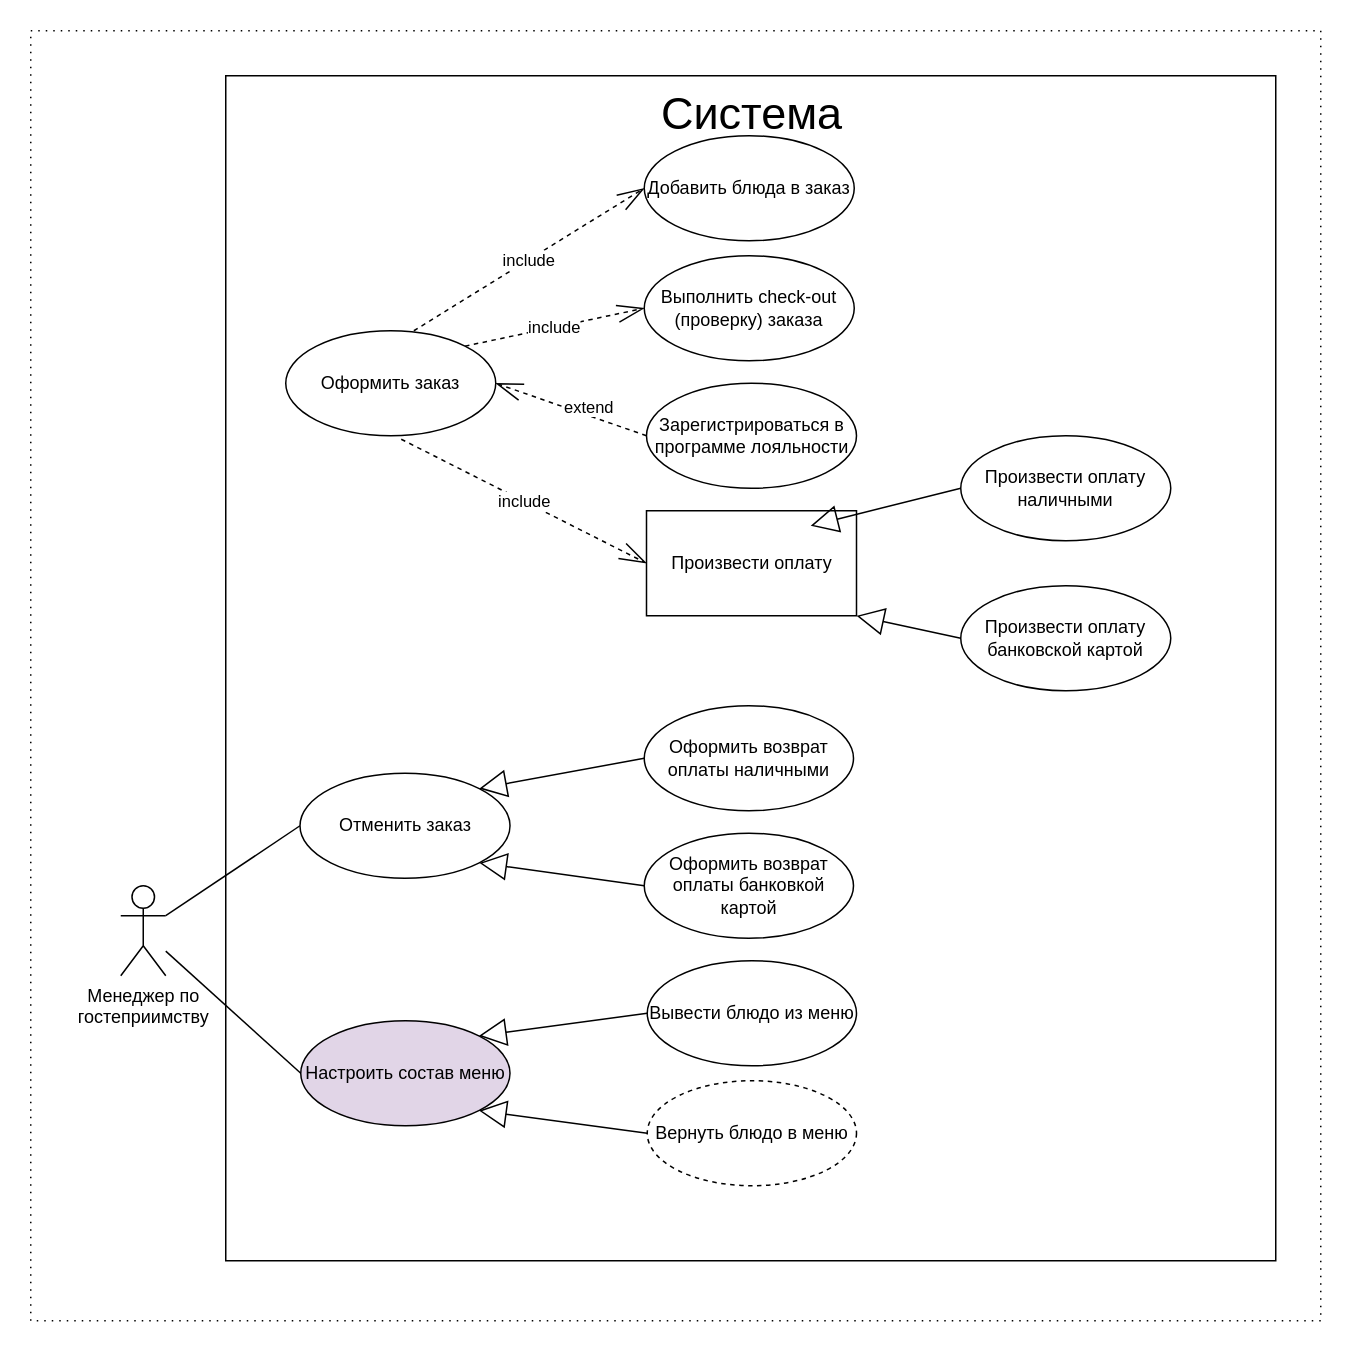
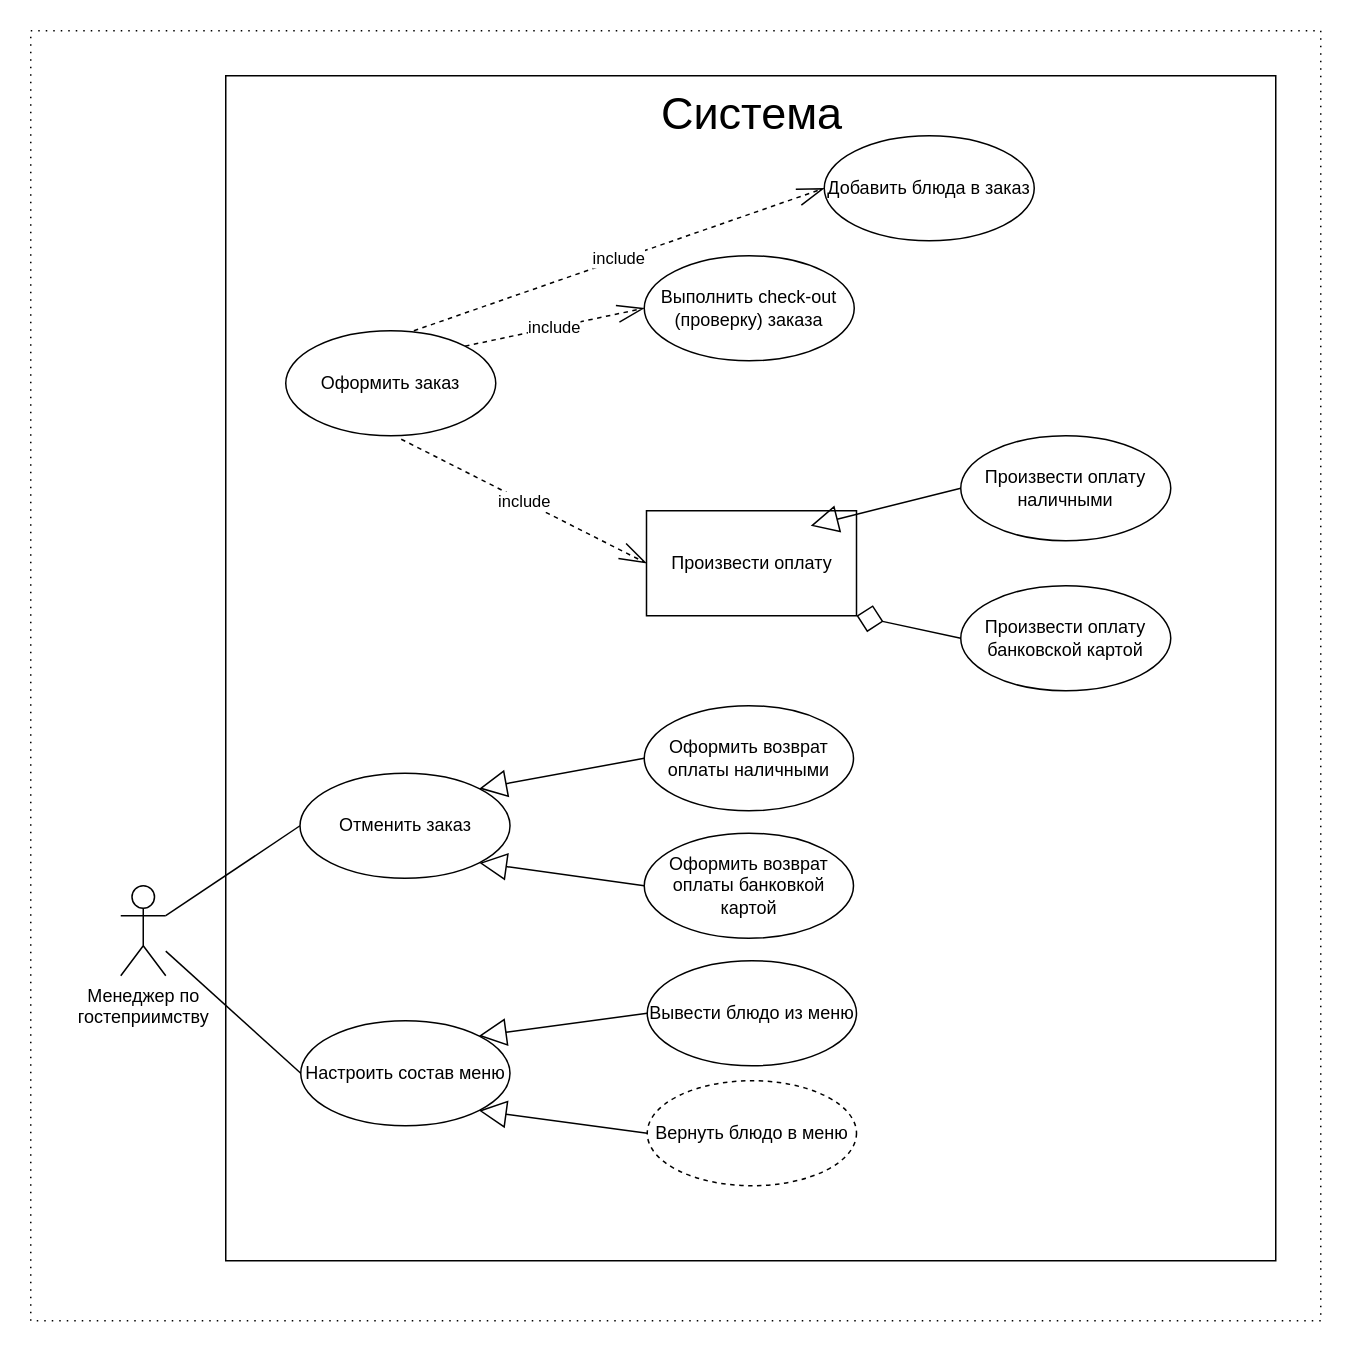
node "Добавить блюда в заказ": moved (749, 188) -> (929, 188)
edge "Зарегистрироваться в программе лояльности" -> "Оформить заказ": removed, label "extend"
node "Зарегистрироваться в программе лояльности": removed
edge "Произвести оплату банковской картой" -> "Произвести оплату": arrowhead block -> diamond
node "Настроить состав меню": fillcolor #e1d5e7 -> #ffffff
